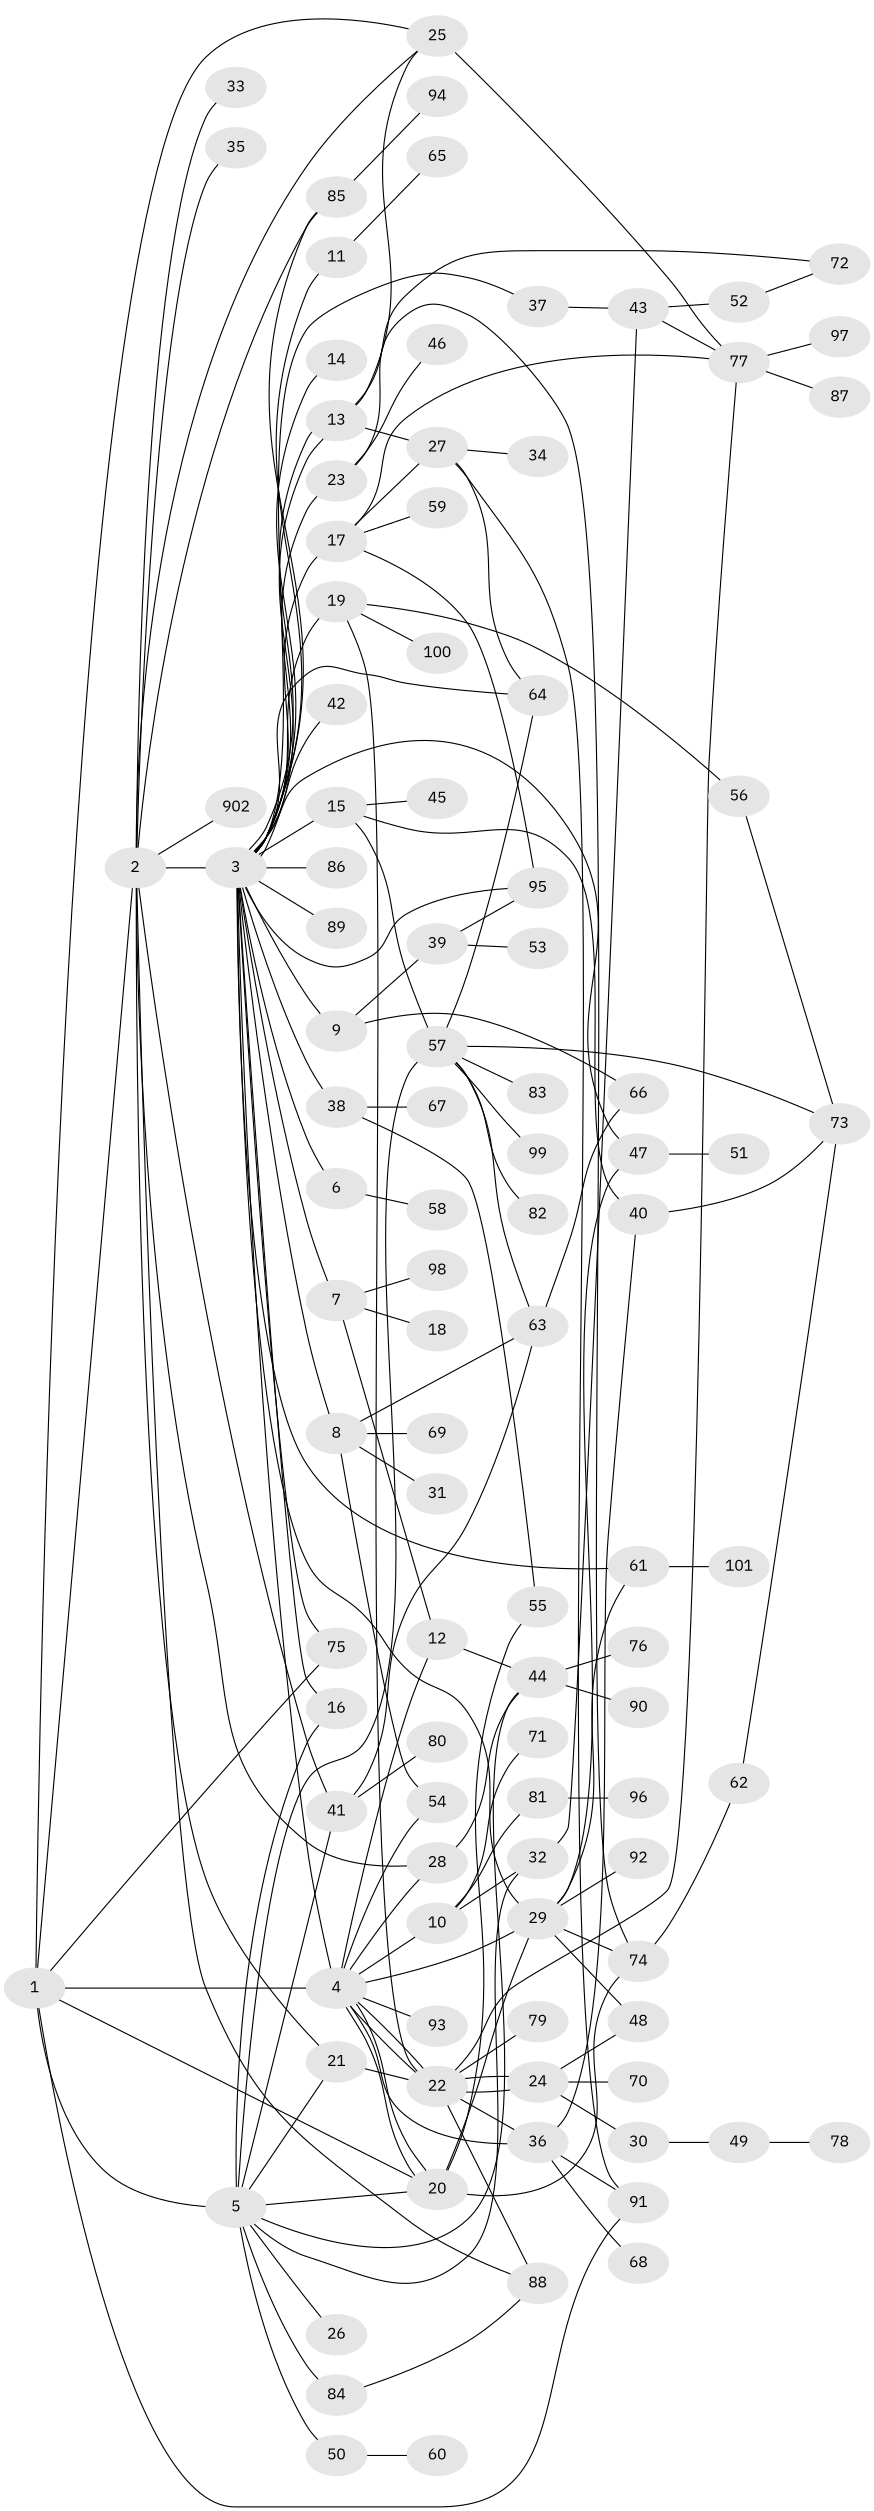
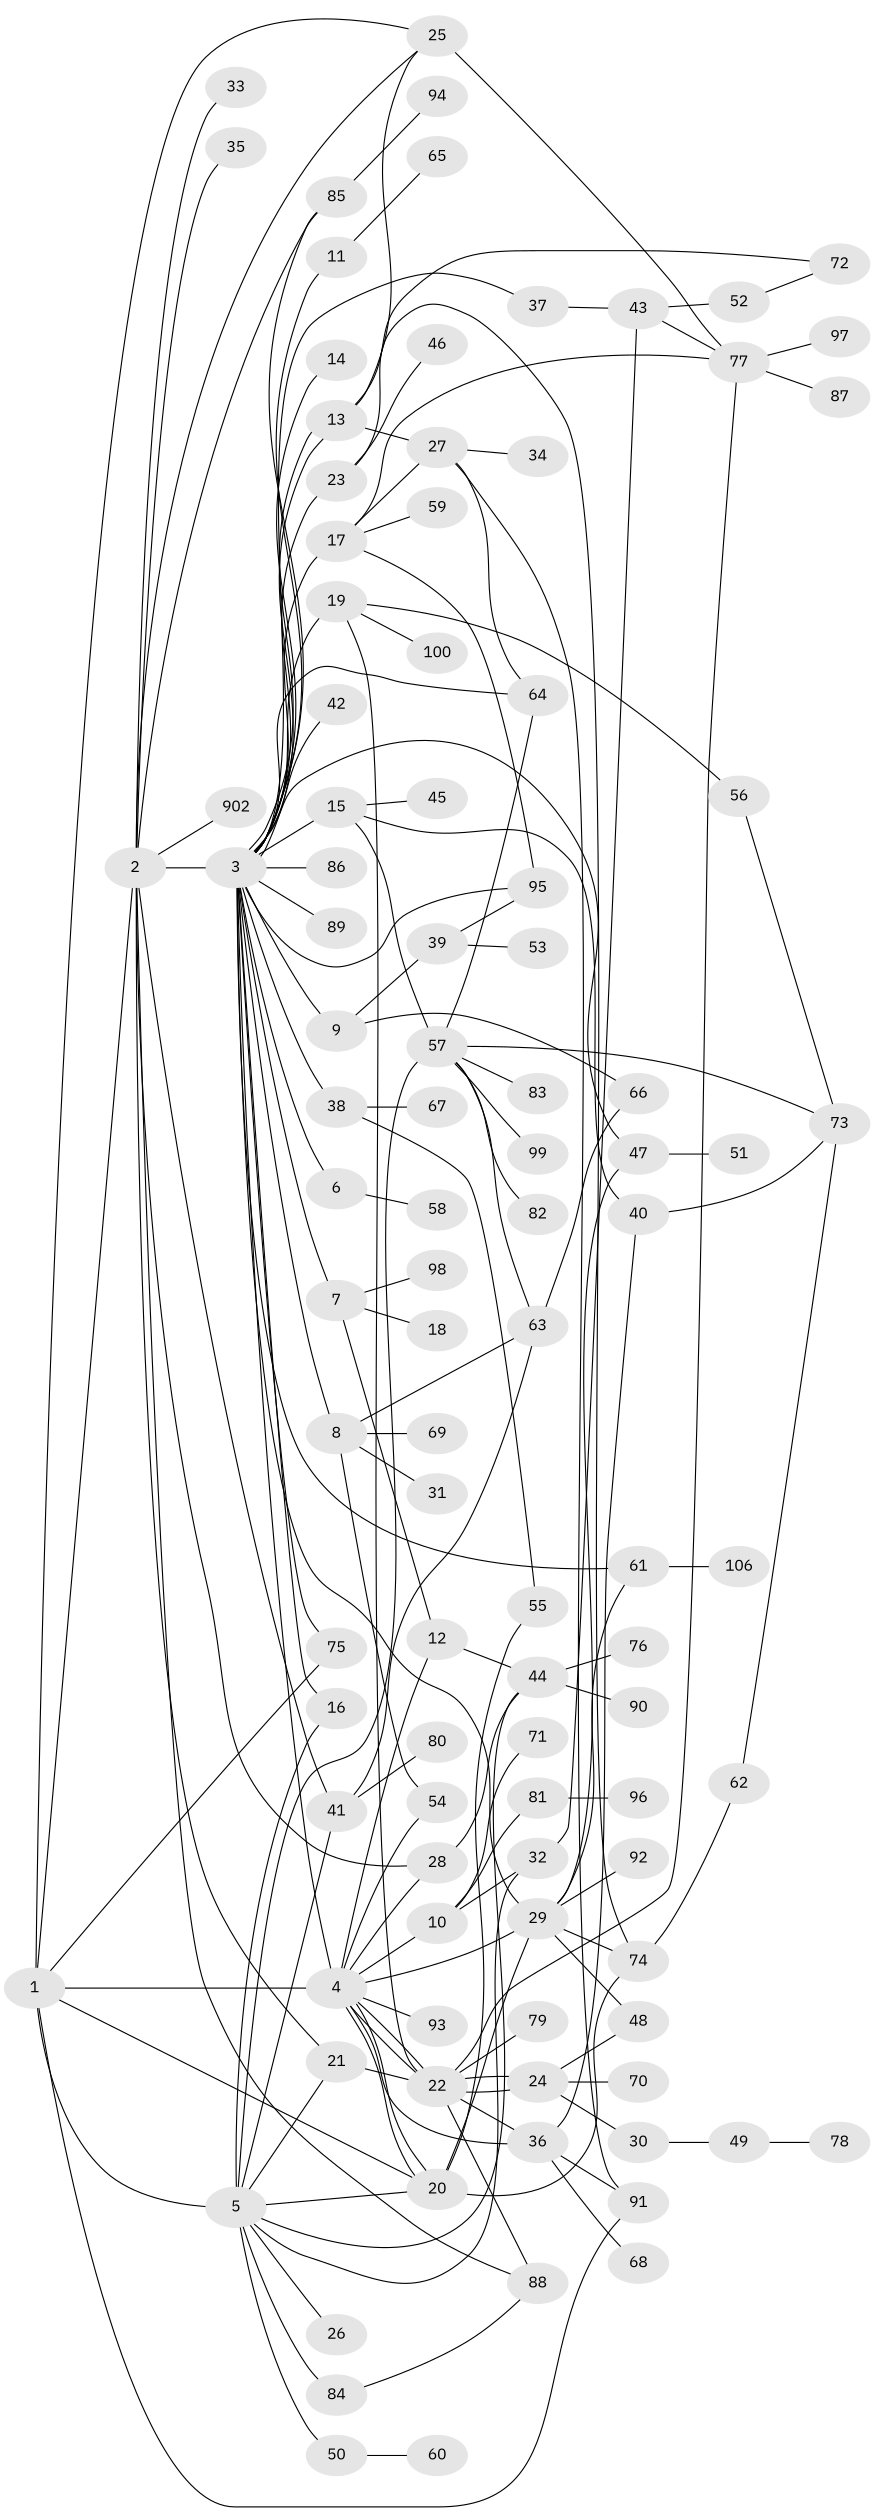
node "101": label "101" -> "106"
